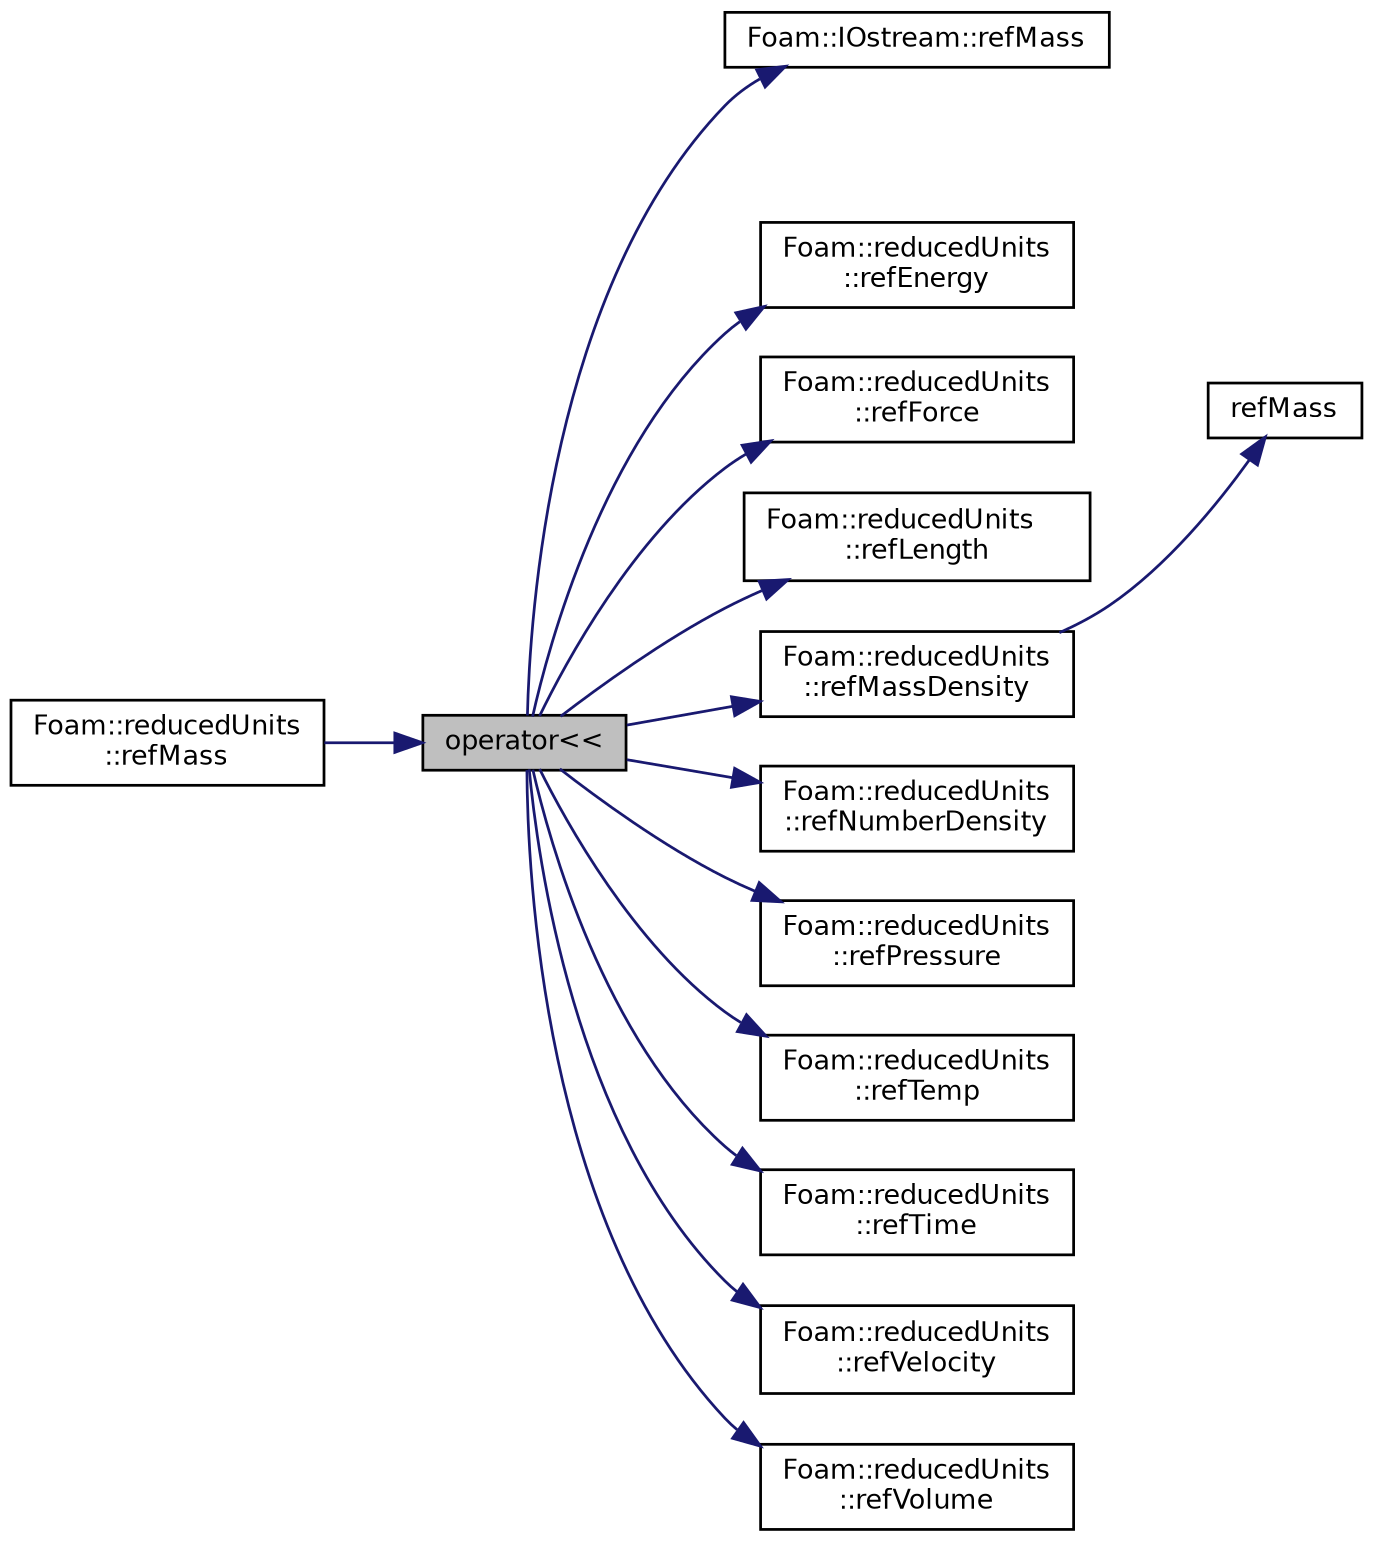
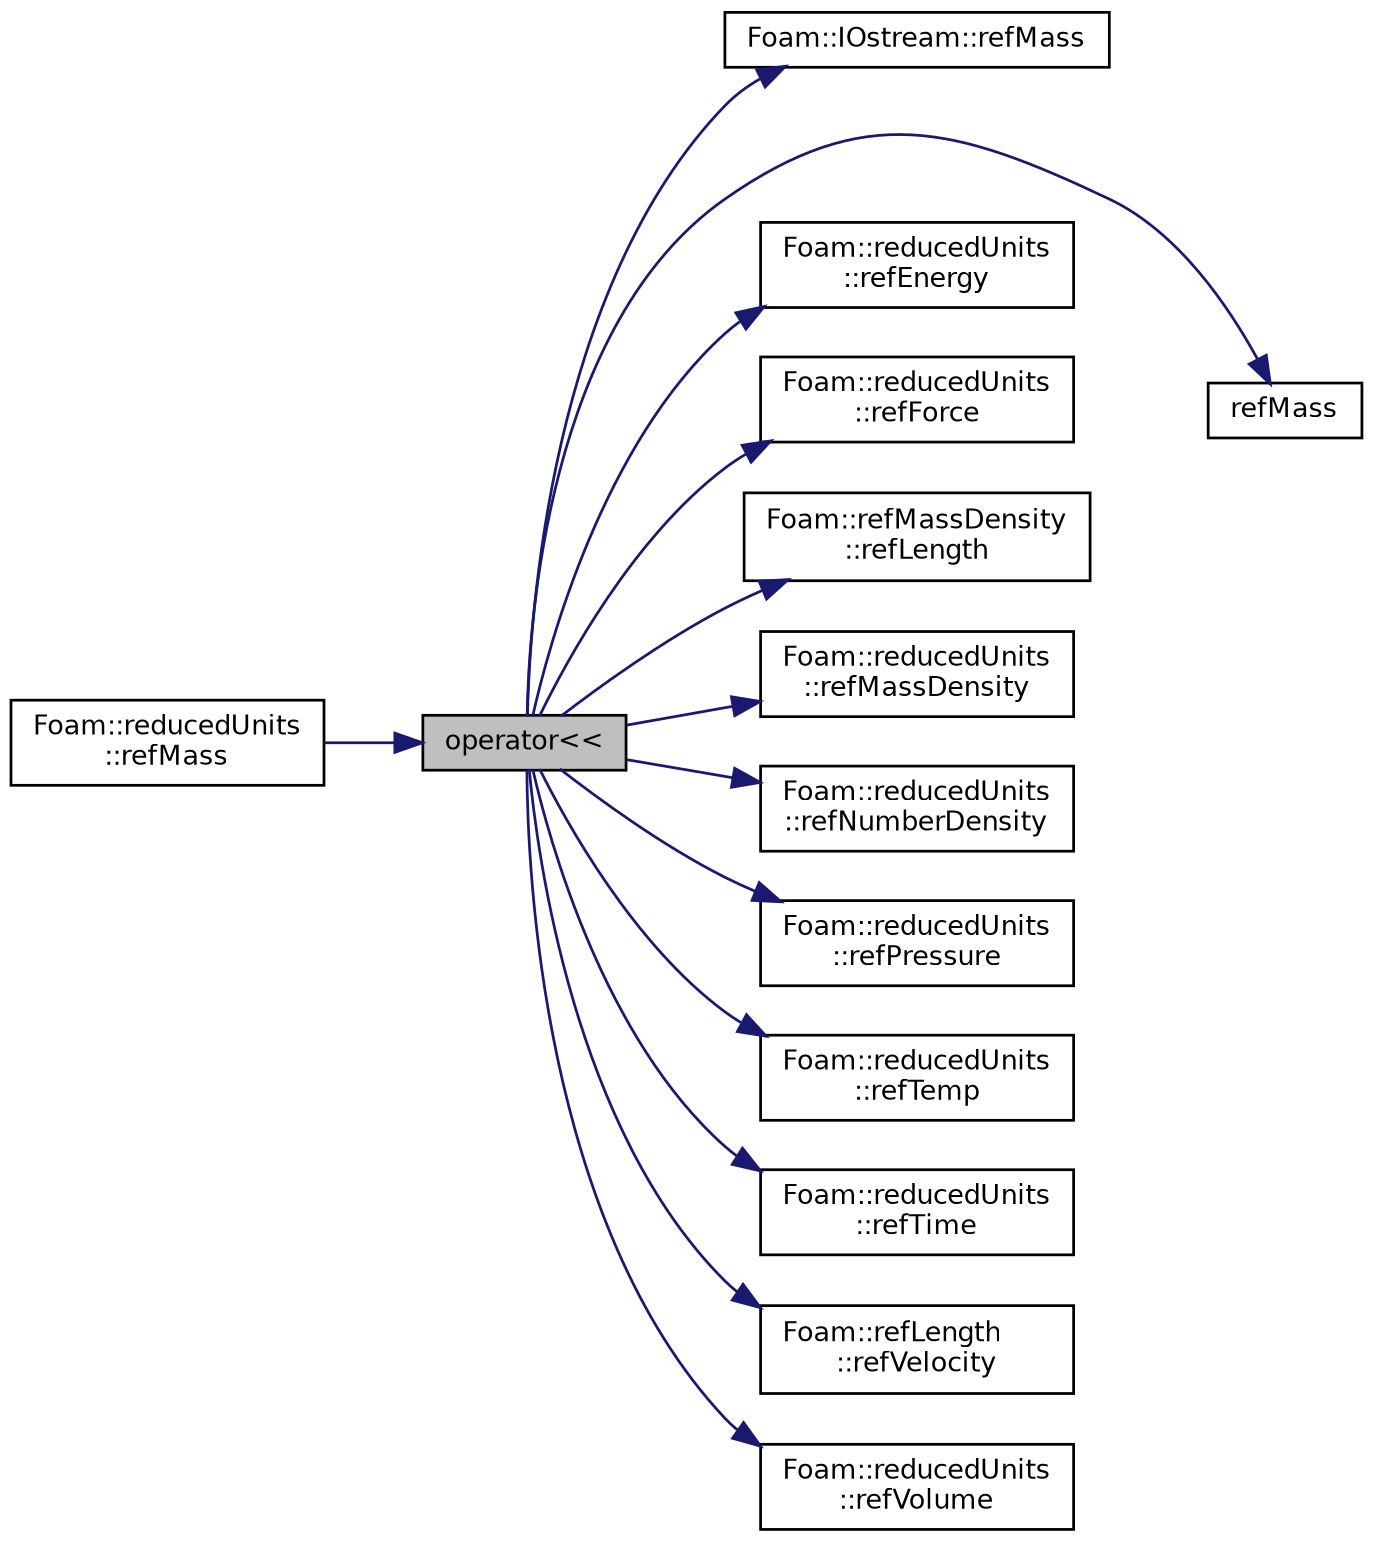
node "Foam::reducedUnits ::refLength": label "Foam::reducedUnits ::refLength" -> "Foam::refMassDensity ::refLength"
edge "Foam::reducedUnits ::refMassDensity" -> "refMass": now "operator<<" -> "refMass"
node "Foam::reducedUnits ::refVelocity": label "Foam::reducedUnits ::refVelocity" -> "Foam::refLength ::refVelocity"
